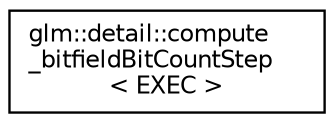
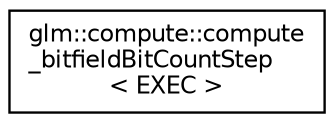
node "glm::detail::compute _bitfieldBitCountStep < EXEC >": label "glm::detail::compute _bitfieldBitCountStep < EXEC >" -> "glm::compute::compute _bitfieldBitCountStep < EXEC >"
